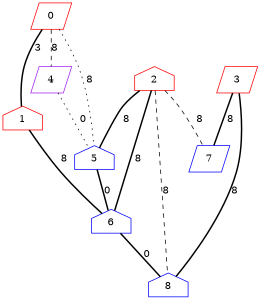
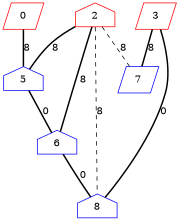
node "4": removed
edge "0" -- "5": style dotted -> bold
node "1": removed
edge "3" -- "8": label "8" -> "0"
